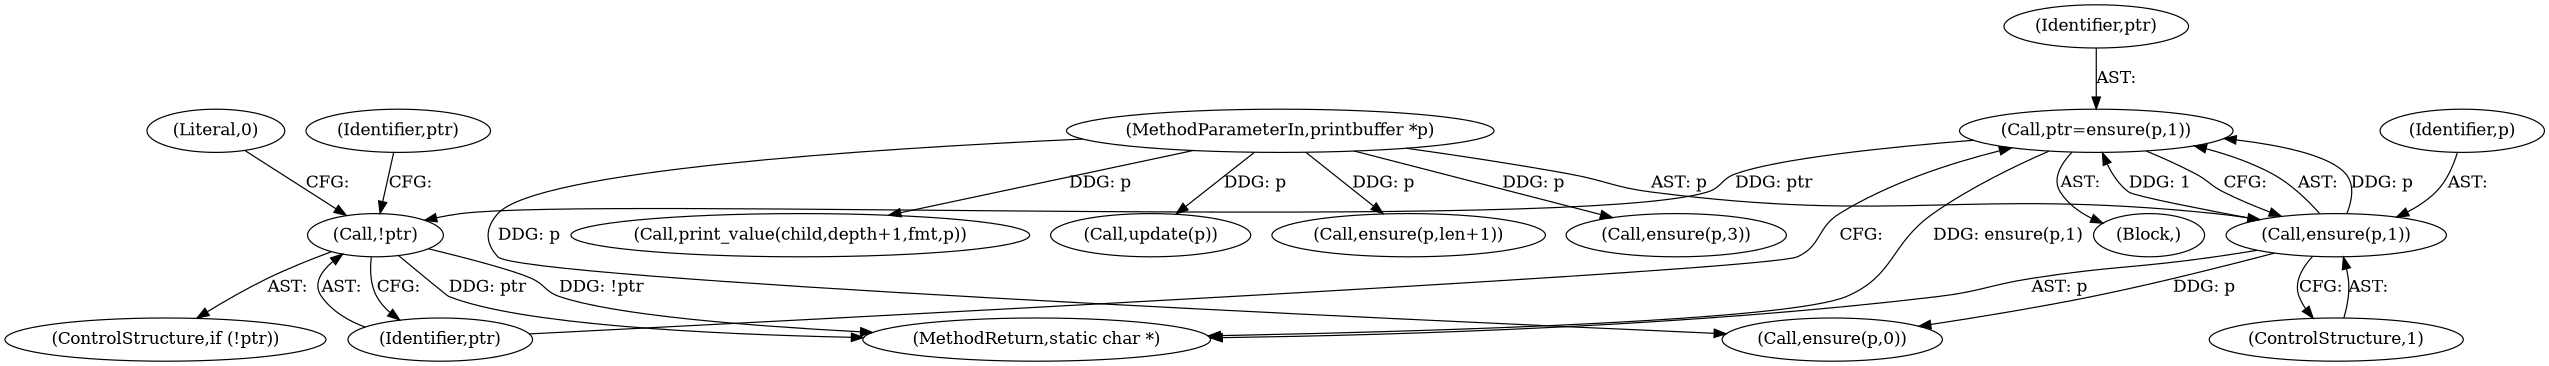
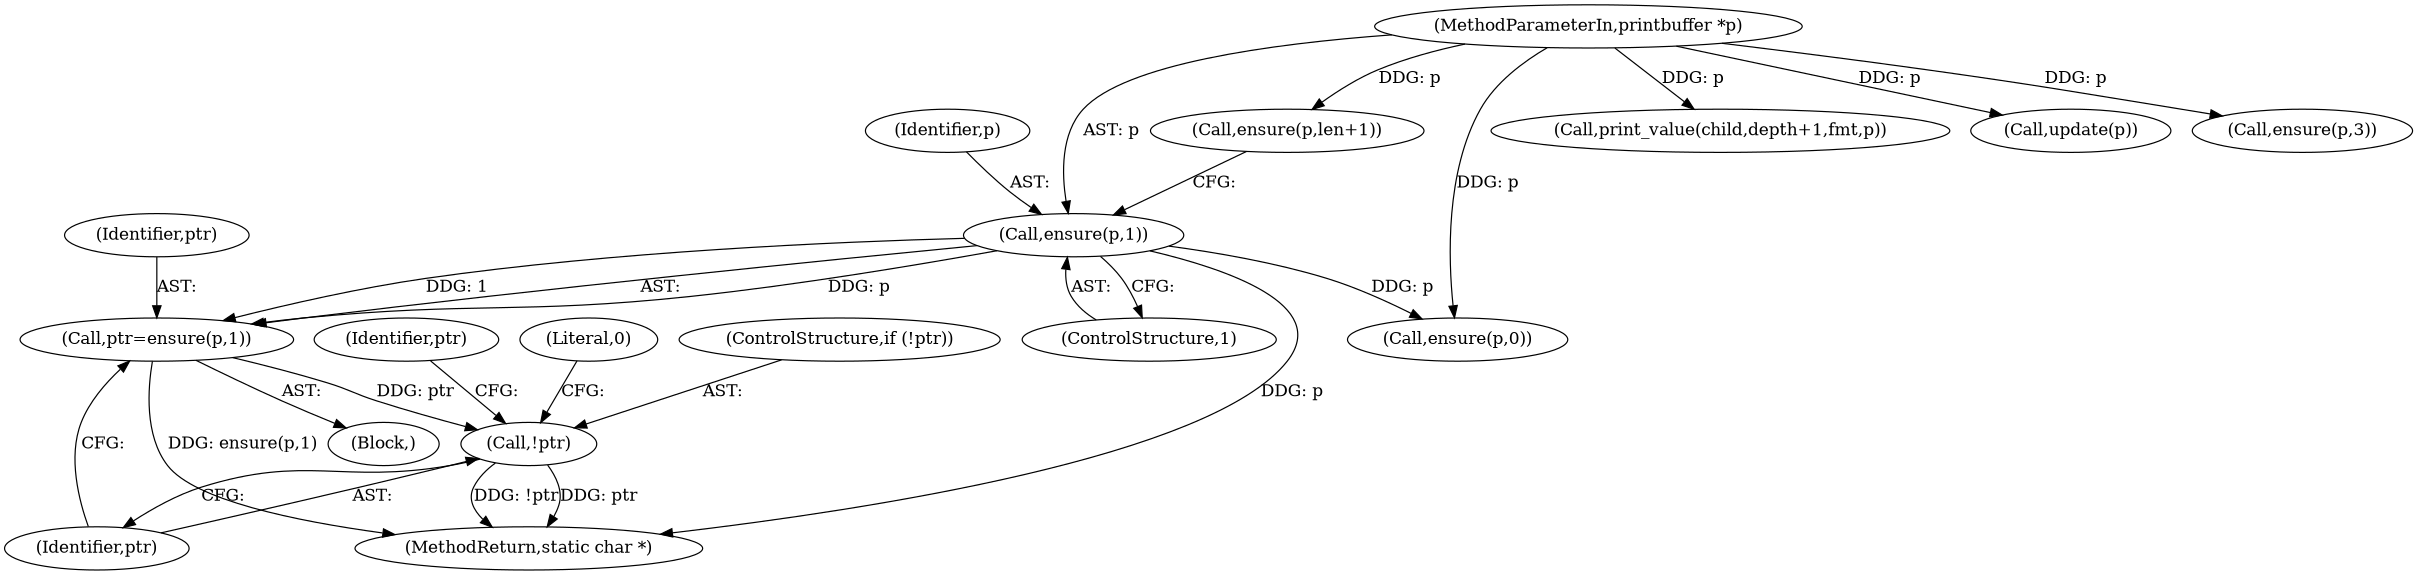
edge "(Call,ptr=ensure(p,1))" -> "(Call,ensure(p,1))": now "(Call,ensure(p,len+1))" -> "(Call,ensure(p,1))"
edge "(Call,!ptr)" -> "(ControlStructure,if (!ptr))": reversed
edge "(Call,ensure(p,1))" -> "(MethodReturn,static char *)": label "AST: p" -> "DDG: p"
